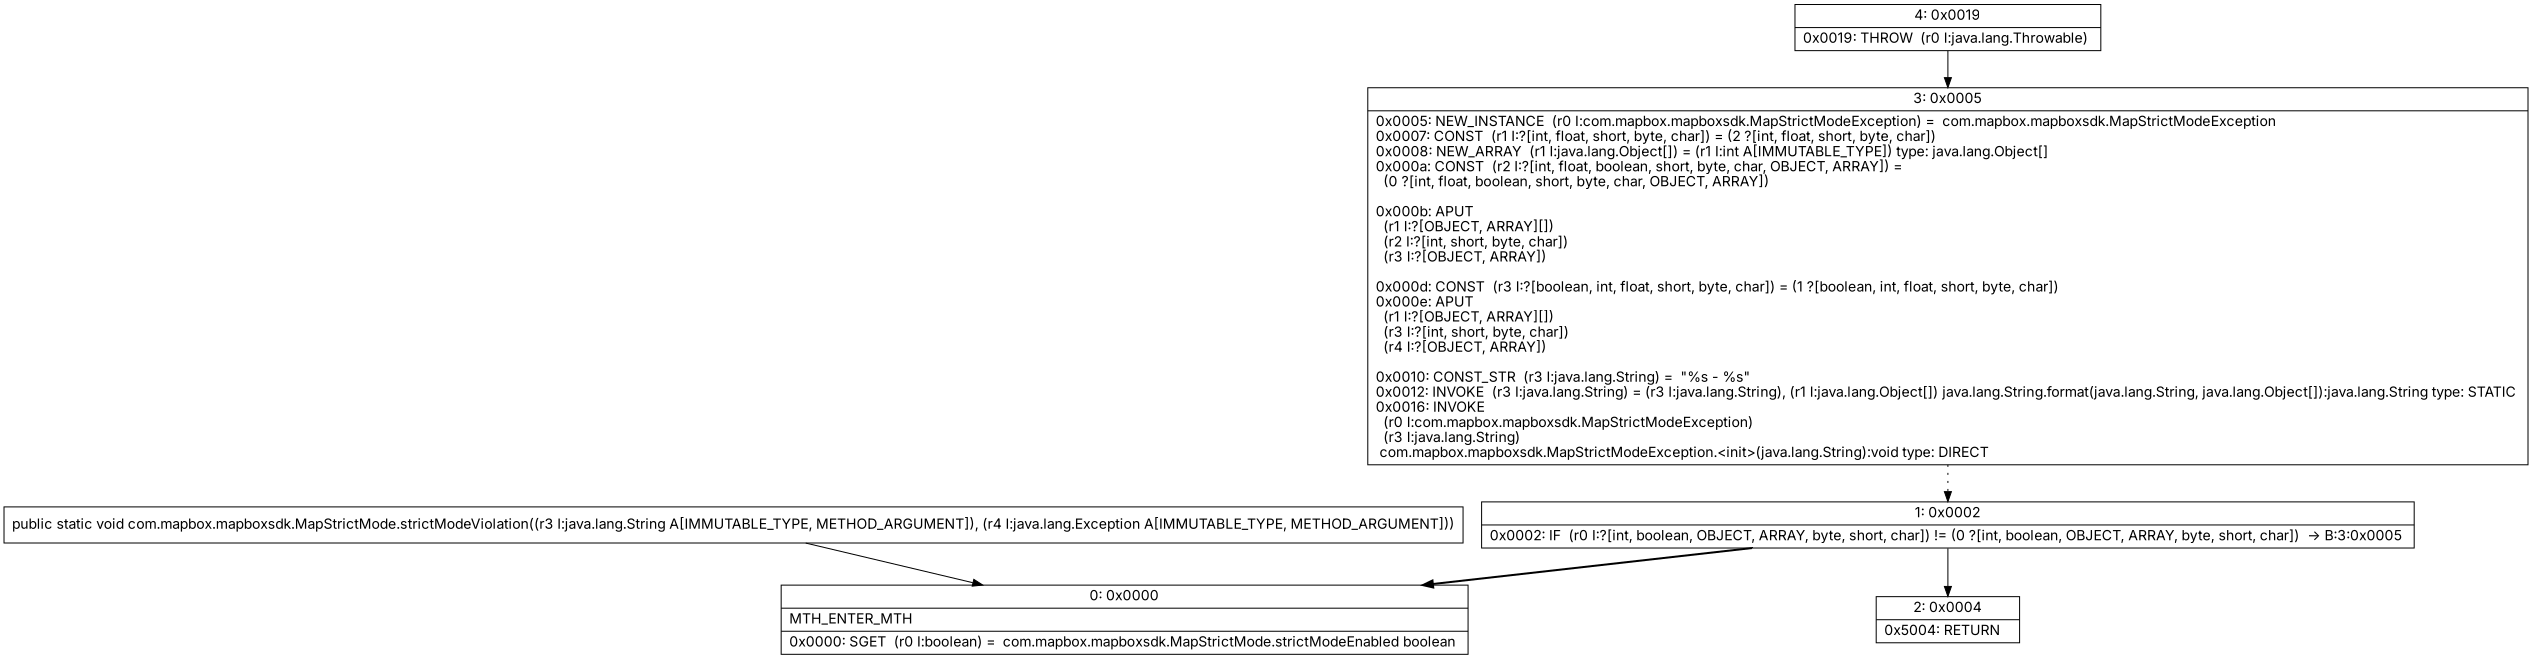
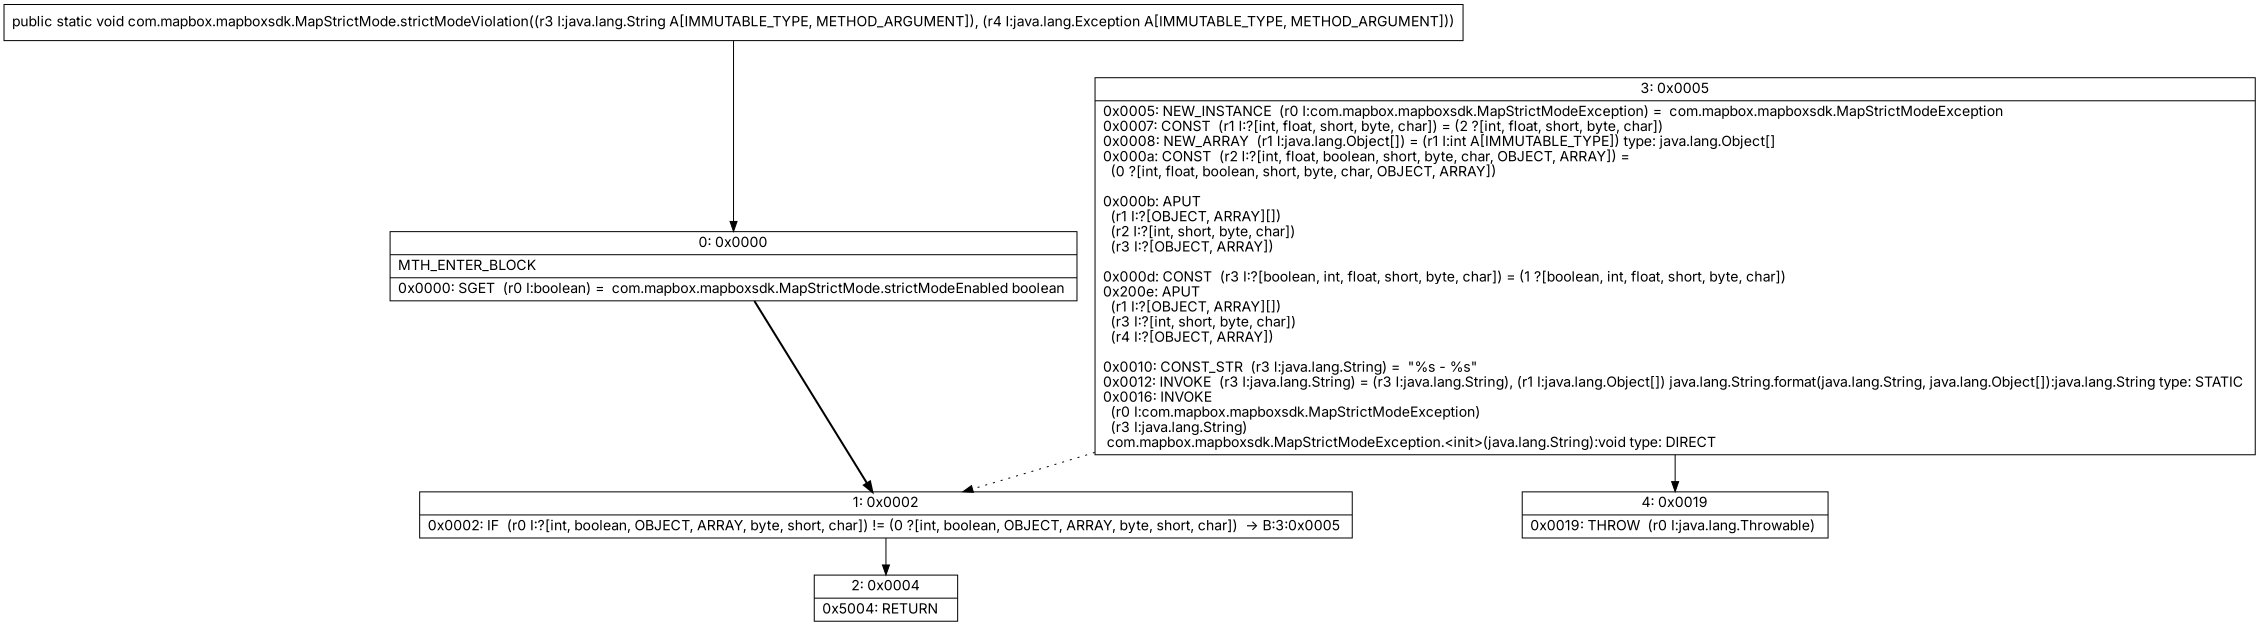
edge "4: 0x0019" -> "3: 0x0005": reversed
node "3: 0x0005": text "0x000e: APUT" -> "0x200e: APUT"
edge "1: 0x0002" -> "0: 0x0000": reversed
node "0: 0x0000": text "MTH_ENTER_MTH" -> "MTH_ENTER_BLOCK"
